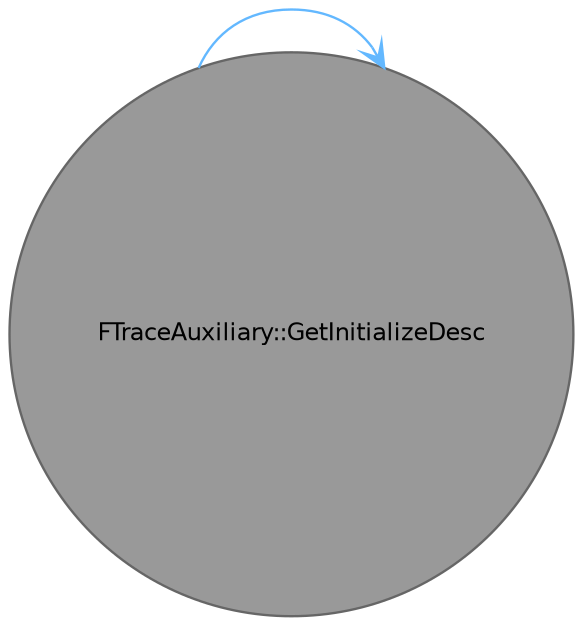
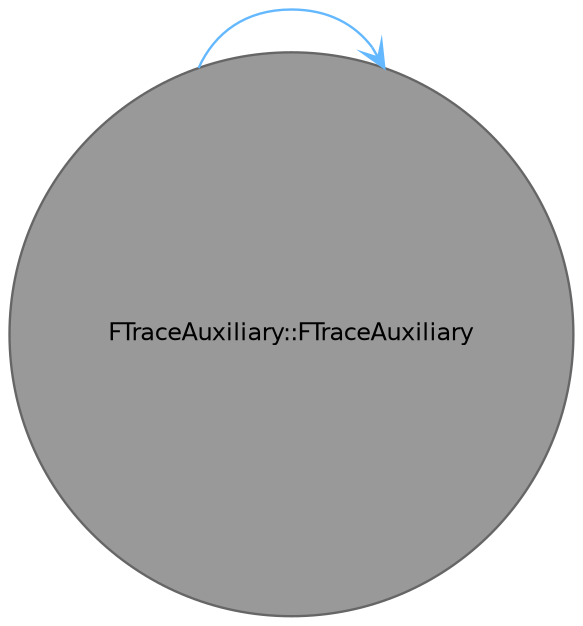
node "FTraceAuxiliary::GetInitializeDesc": label "FTraceAuxiliary::GetInitializeDesc" -> "FTraceAuxiliary::FTraceAuxiliary"
